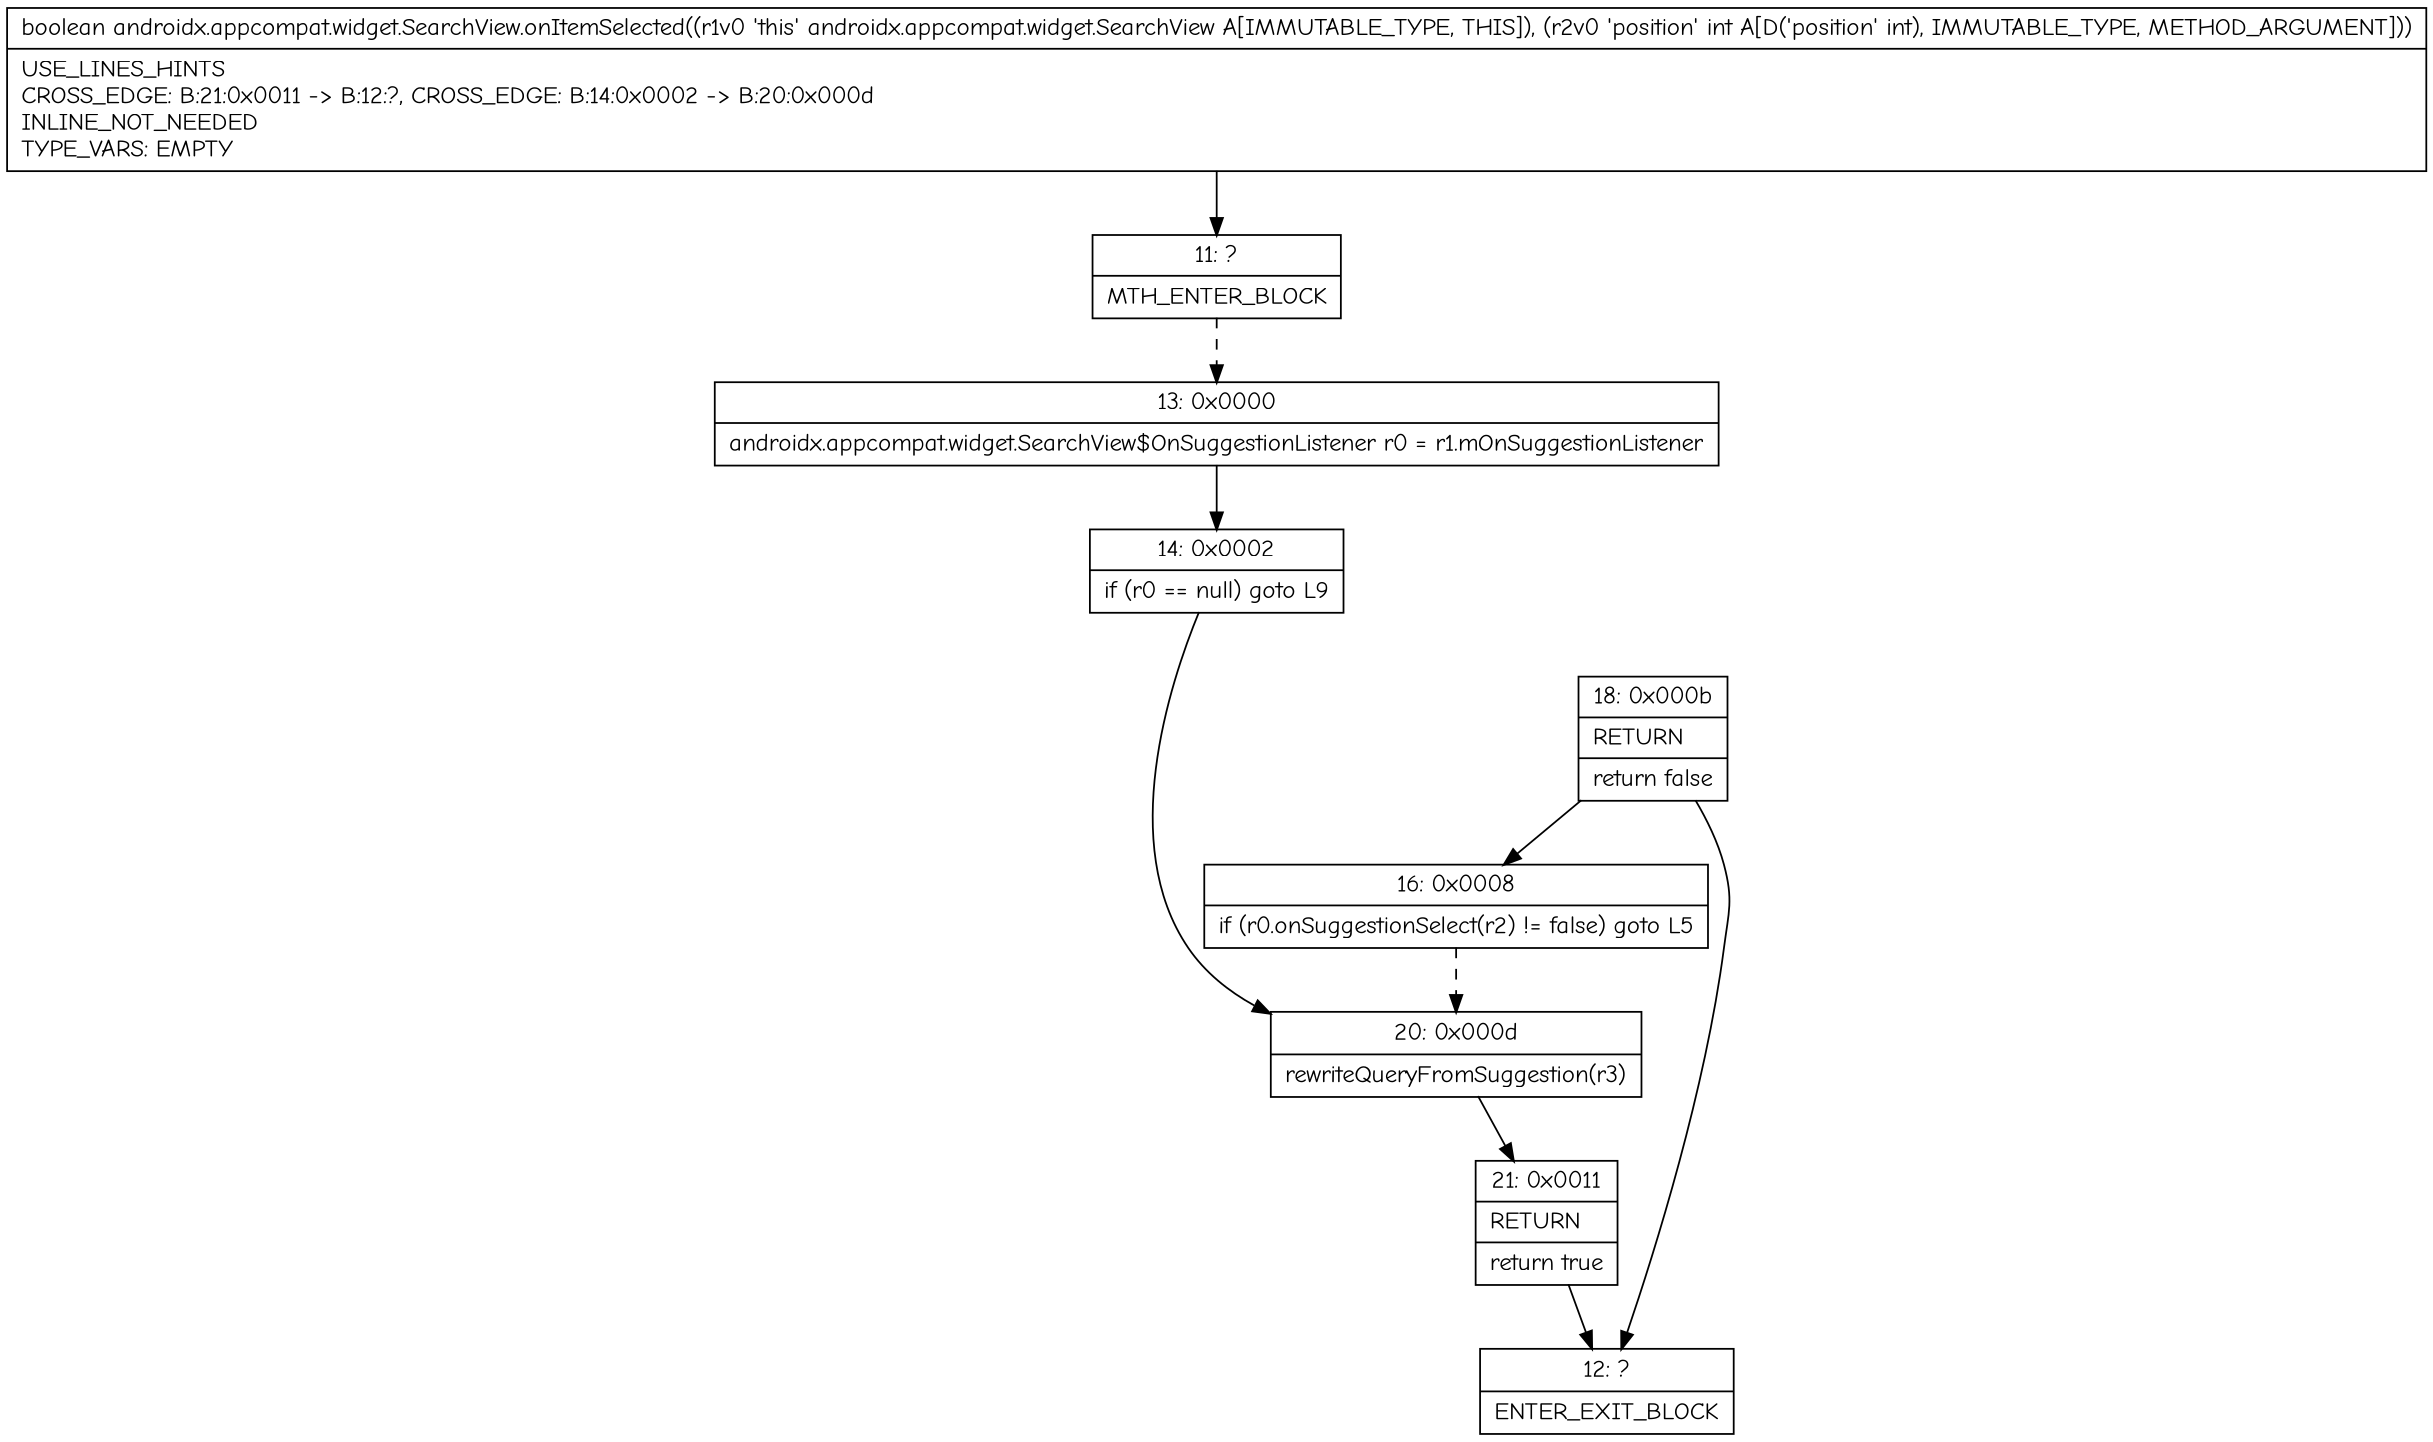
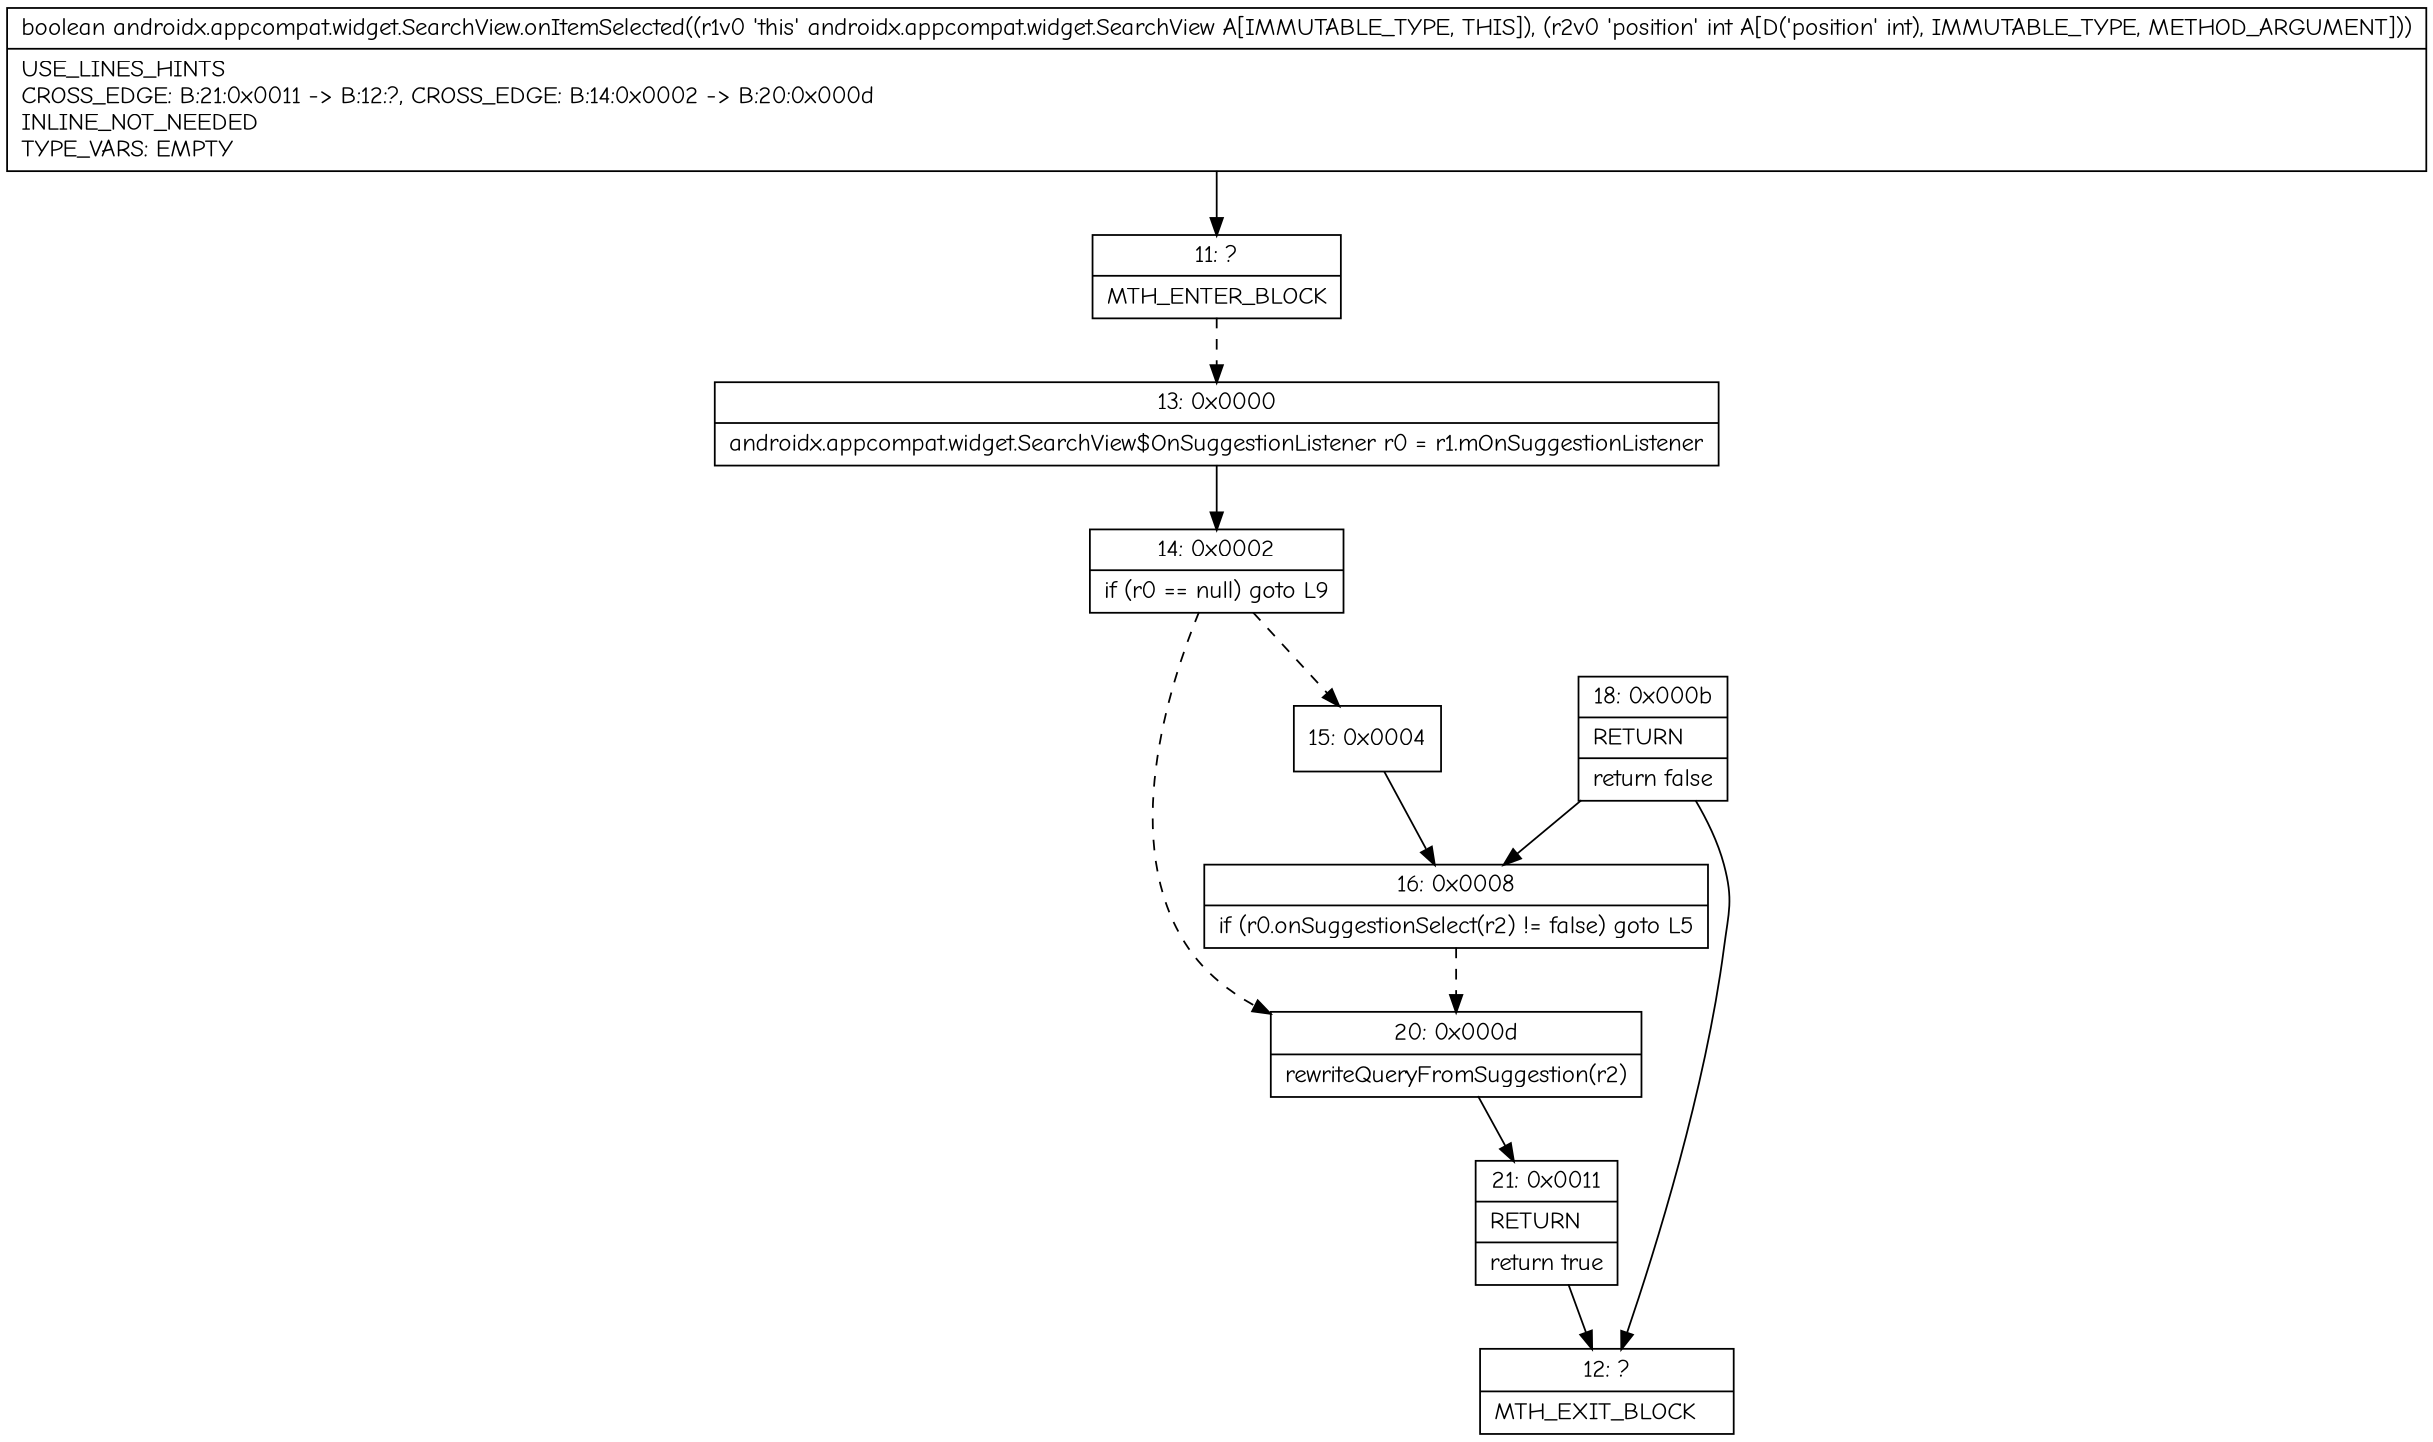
node "15: 0x0004": added
edge "14: 0x0002" -> "20: 0x000d": style solid -> dashed
node "20: 0x000d": text "rewriteQueryFromSuggestion(r3)" -> "rewriteQueryFromSuggestion(r2)"
node "12: ?": text "ENTER_EXIT_BLOCK" -> "MTH_EXIT_BLOCK"
